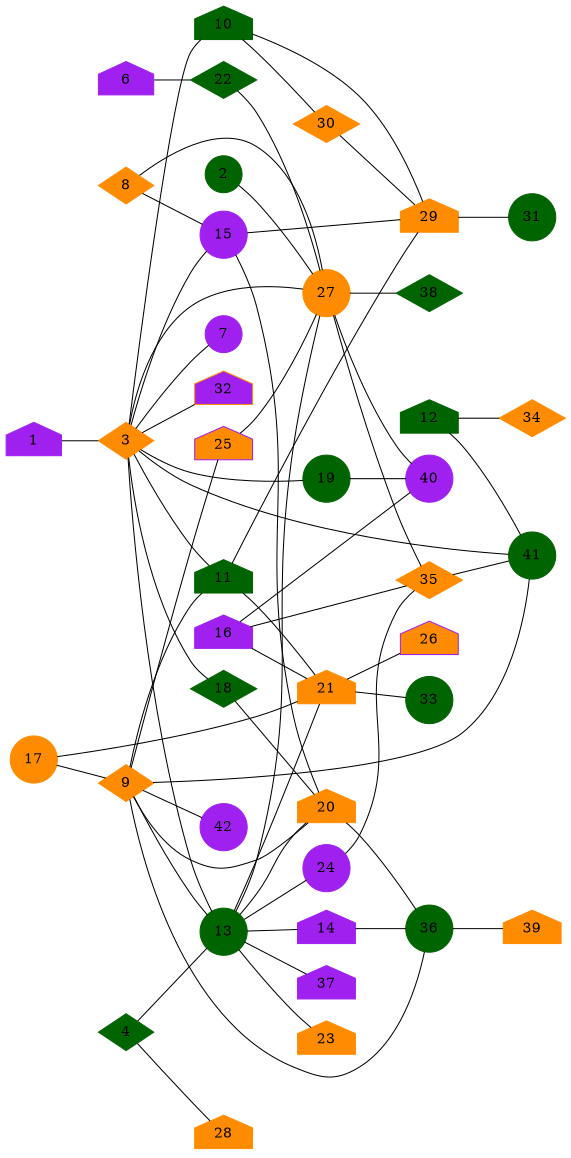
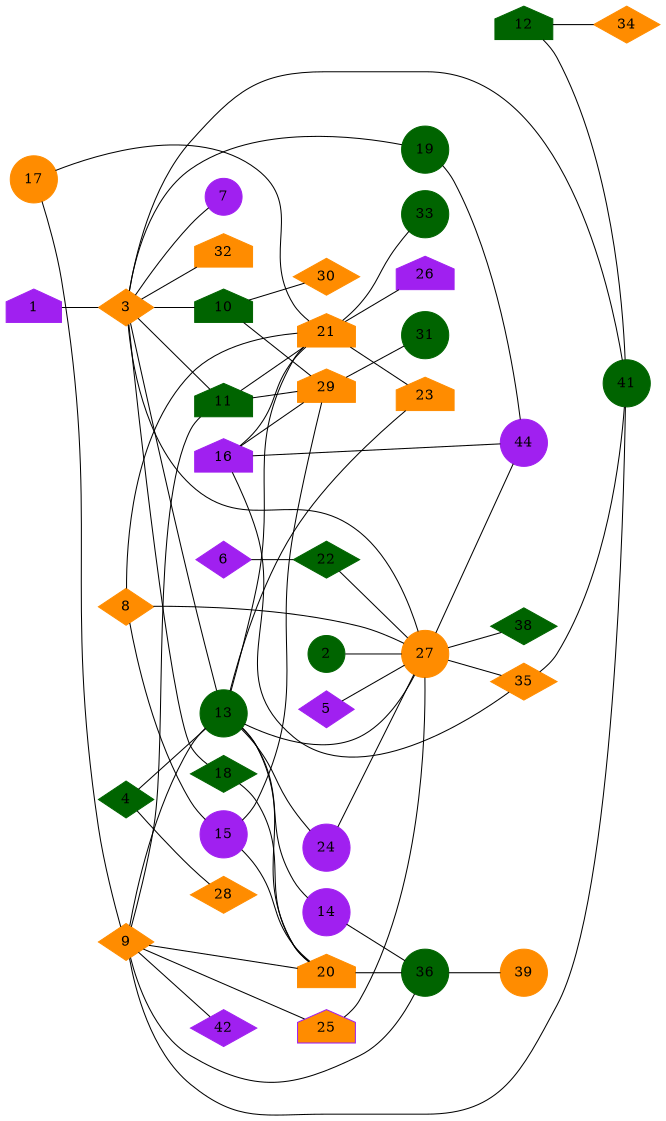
node "6": shape house -> diamond
edge "30" -- "29": now "16" -- "29"
edge "15" -- "3": removed
edge "21" -- "23": added
node "32": fillcolor purple -> darkorange
edge "21" -- "8": added
node "40": label "40" -> "44"
node "26": fillcolor darkorange -> purple
node "5": added
edge "35" -- "24": now "27" -- "24"
node "42": shape circle -> diamond
node "14": shape house -> circle
node "39": shape house -> circle
node "37": removed
node "28": shape house -> diamond
